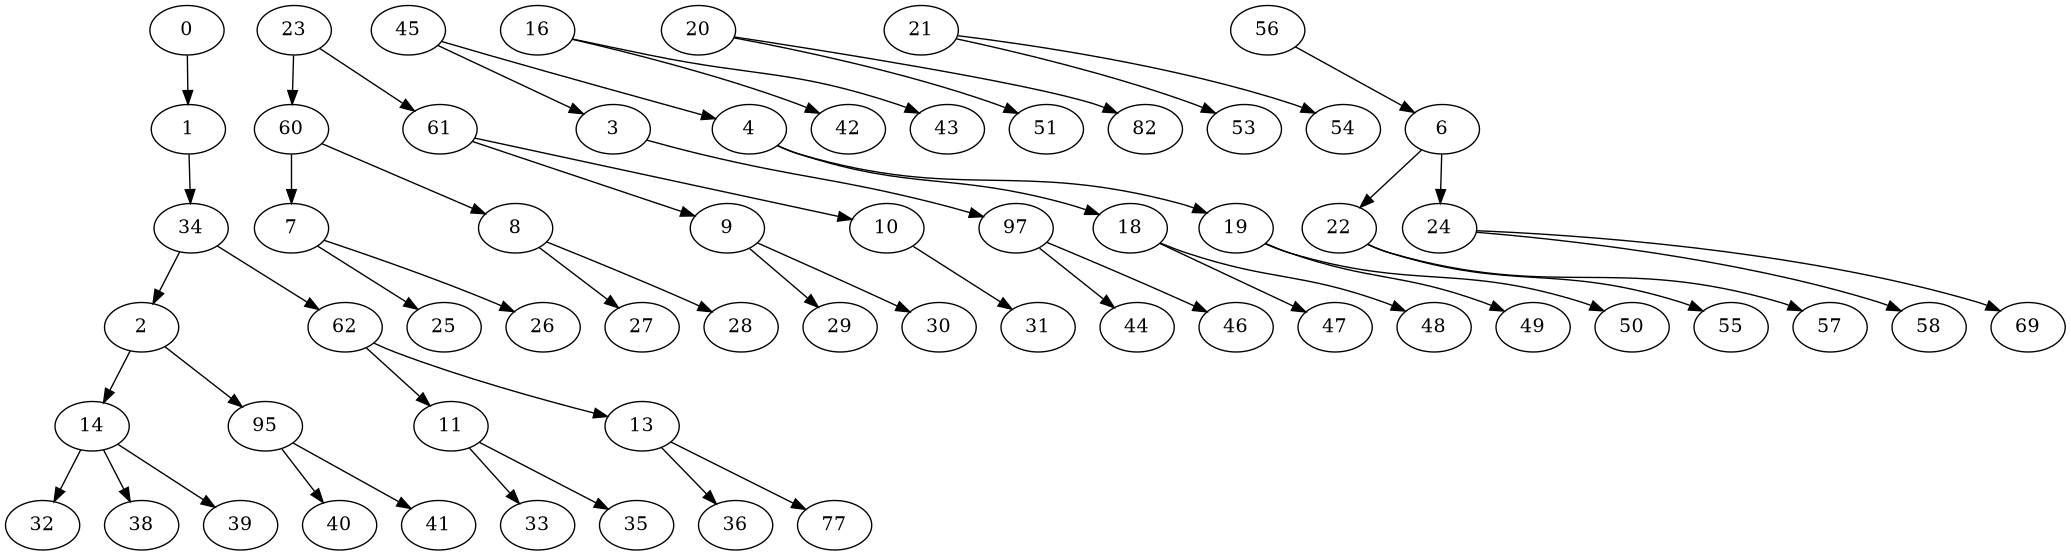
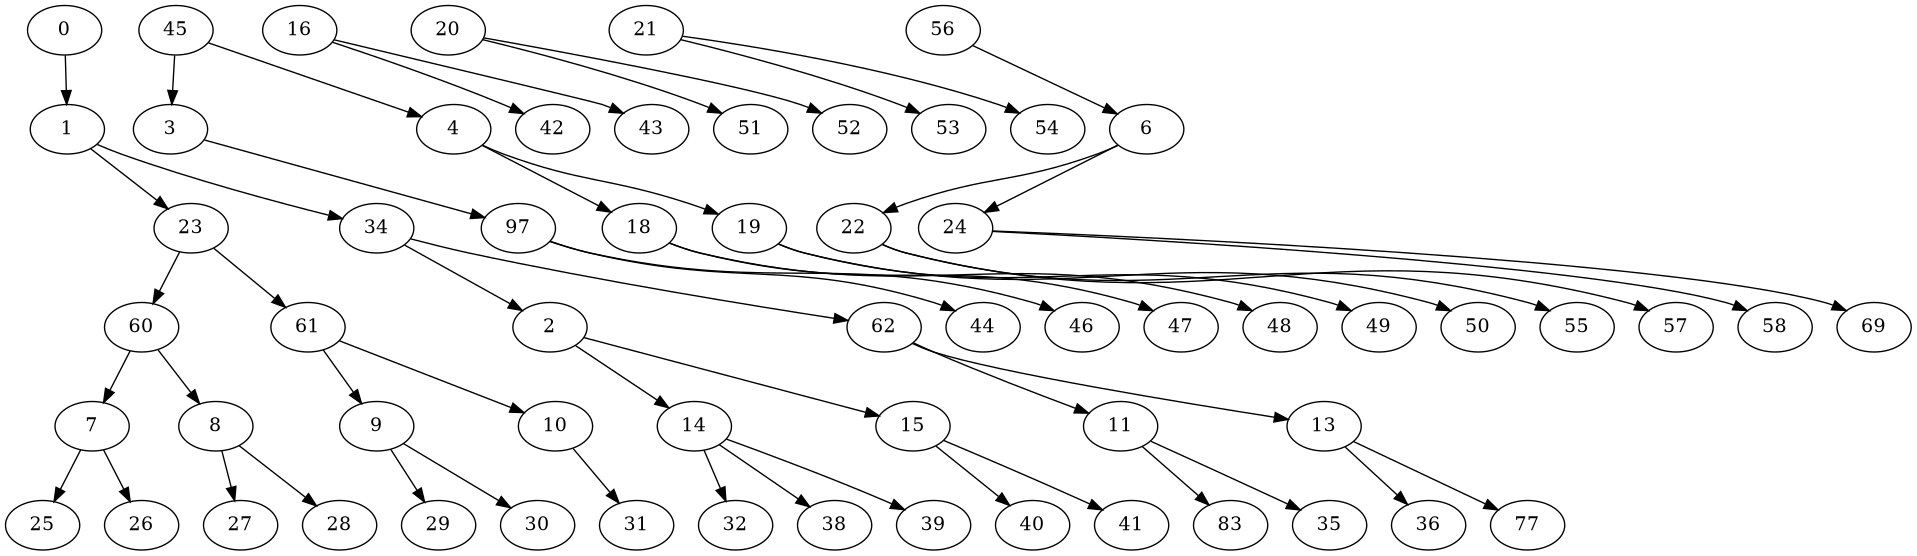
node "82": label "82" -> "52"
edge "1" -> "23": added
node "95": label "95" -> "15"
node "33": label "33" -> "83"
